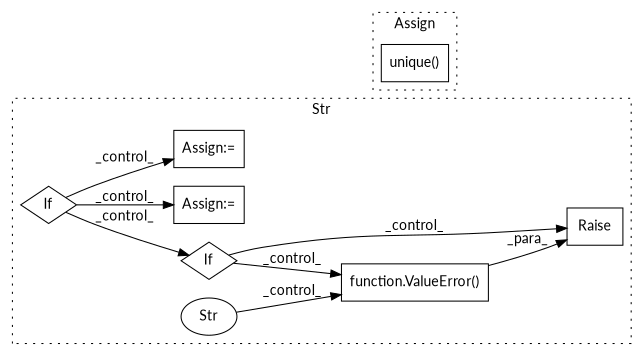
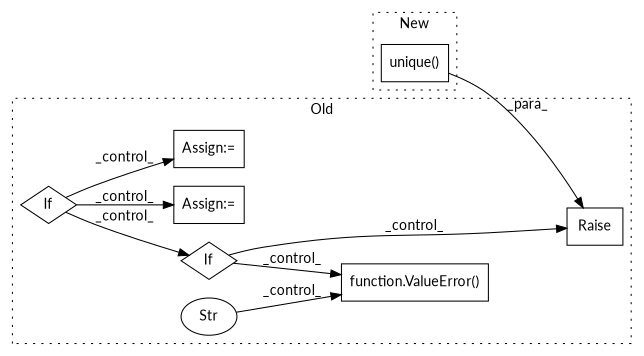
cluster "Assign": label "Assign" -> "New"
cluster "Str": label "Str" -> "Old"
edge "function.ValueError()" -> "Raise": now "unique()" -> "Raise"
